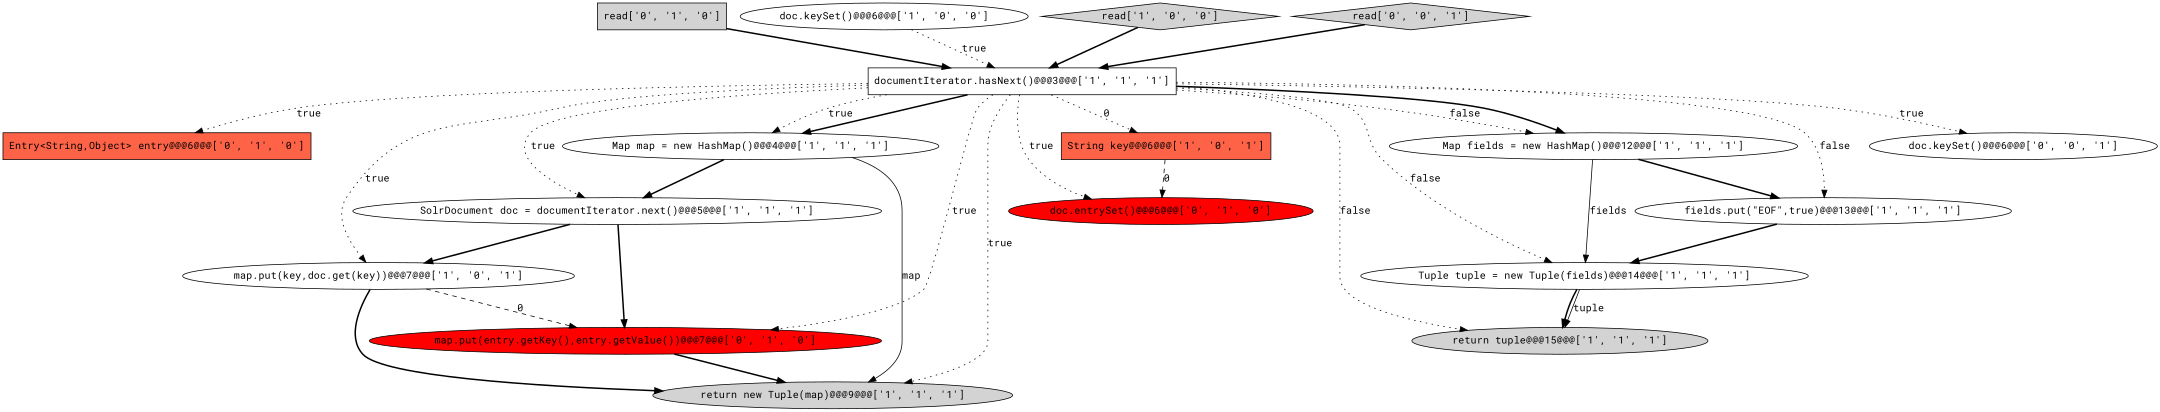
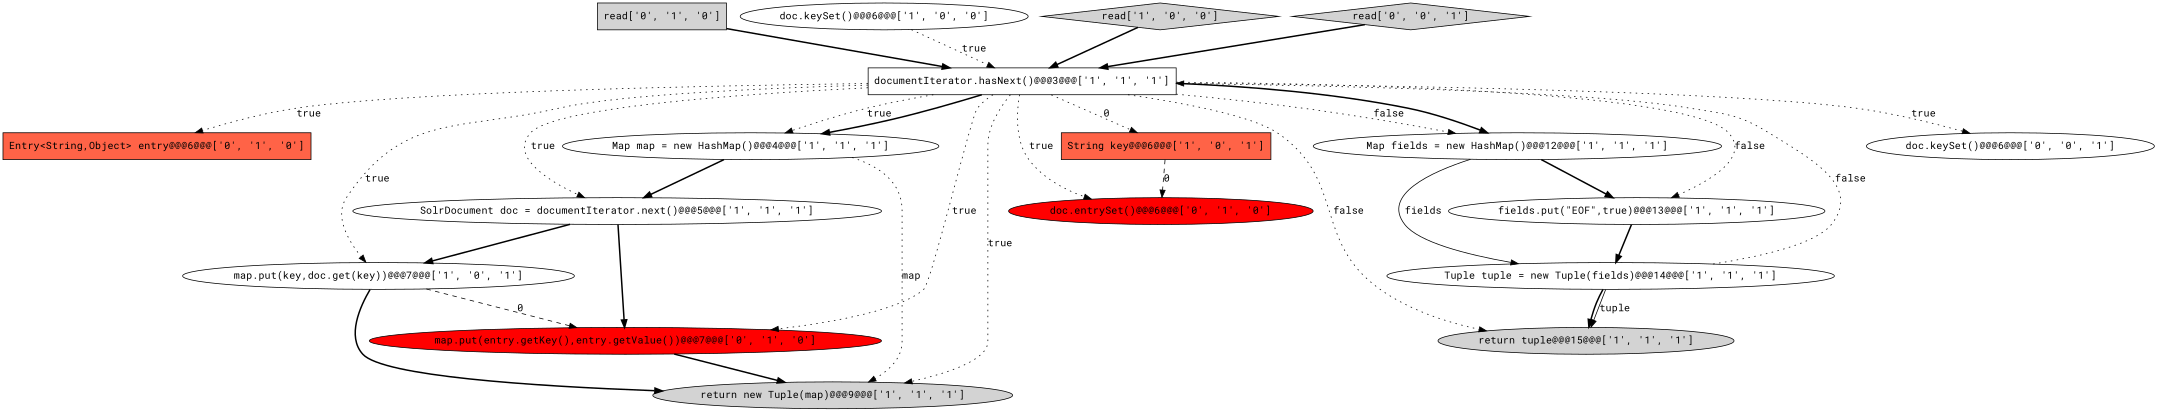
edge "documentIterator.hasNext()@@@3@@@['1', '1', '1']" -> "Tuple tuple = new Tuple(fields)@@@14@@@['1', '1', '1']": reversed
edge "Map map = new HashMap()@@@4@@@['1', '1', '1']" -> "return new Tuple(map)@@@9@@@['1', '1', '1']": style solid -> dotted
